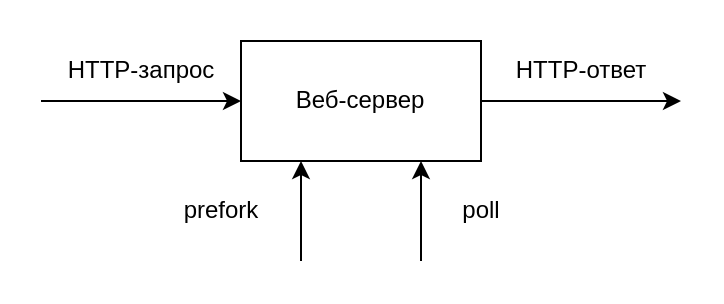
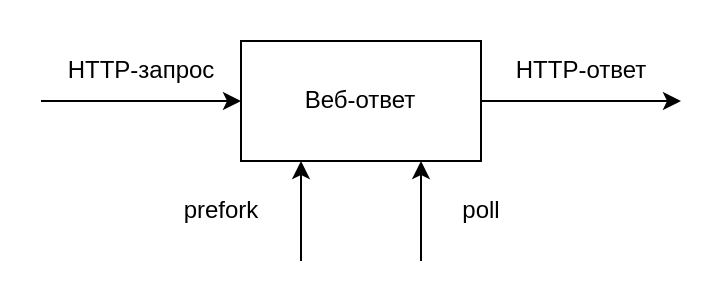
node "Веб-сервер": label "Веб-сервер" -> "Веб-ответ"
